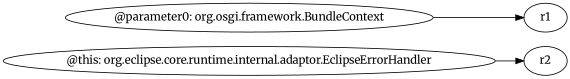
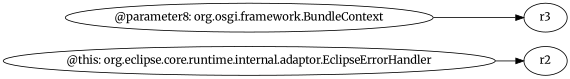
node "@parameter0: org.osgi.framework.BundleContext": label "@parameter0: org.osgi.framework.BundleContext" -> "@parameter8: org.osgi.framework.BundleContext"
node "r1": label "r1" -> "r3"
